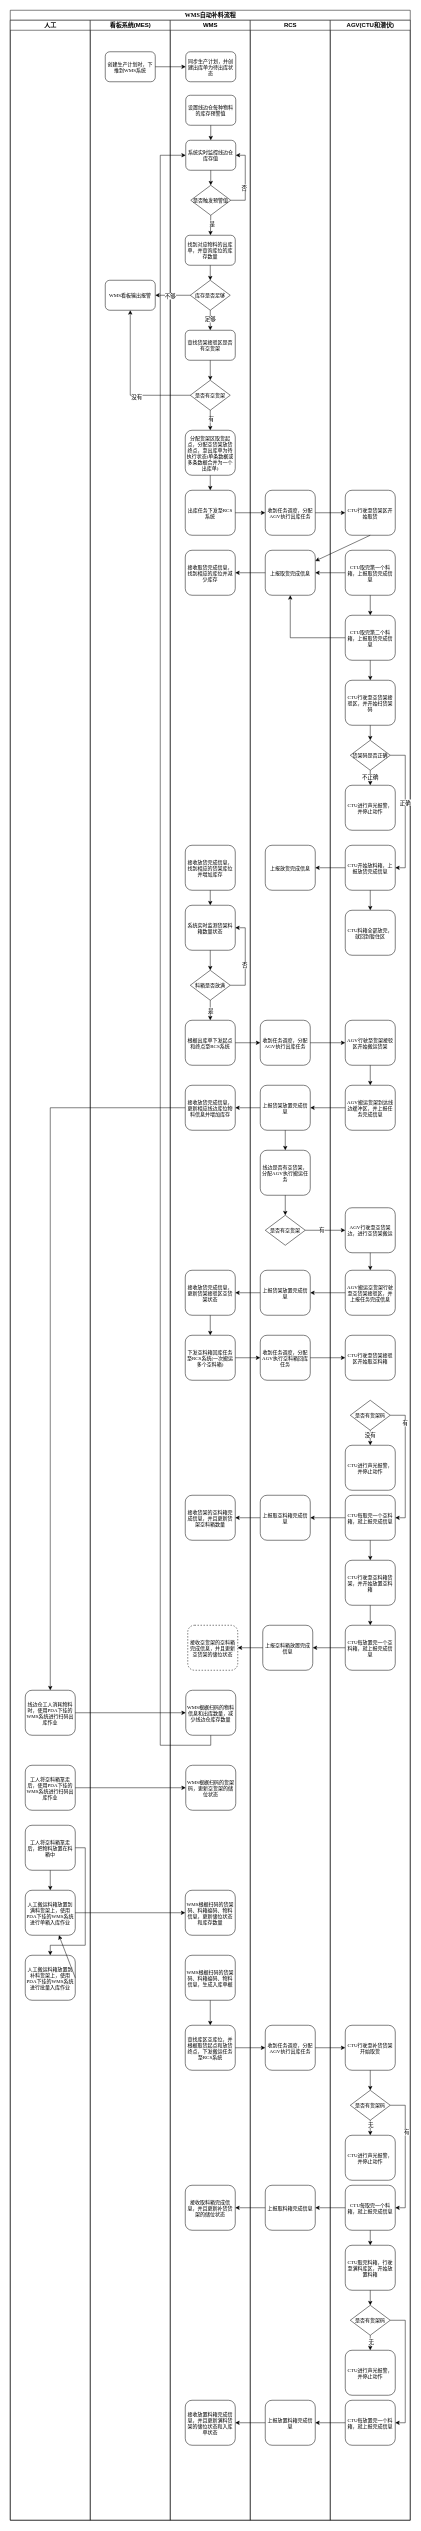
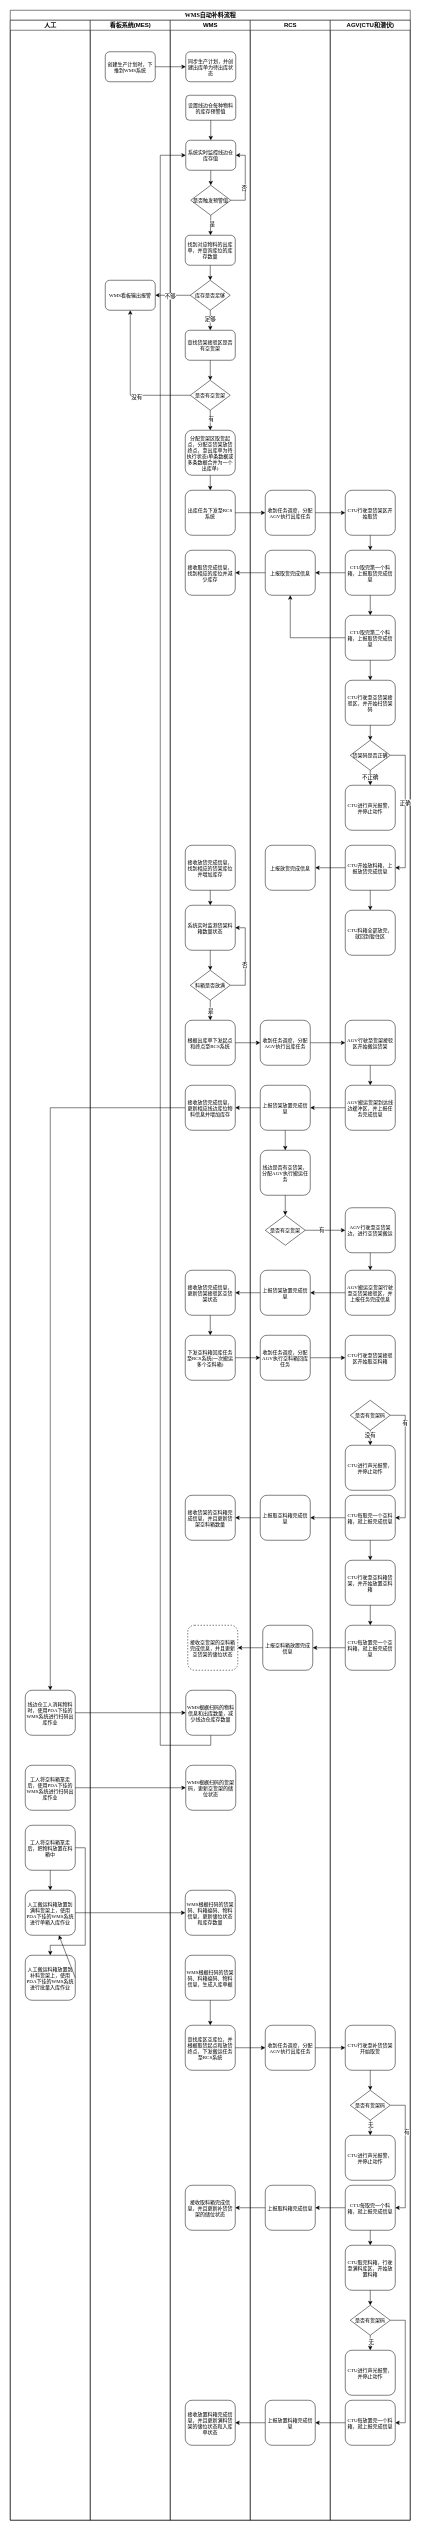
node "设置线边仓每种物料的库存预警值": size 50x30 -> 50x25
edge "CTU行驶至货架区开始取货" -> "上报取货完成信息": now "CTU行驶至货架区开始取货" -> "CTU取完第一个料箱，上报取货完成信息"
